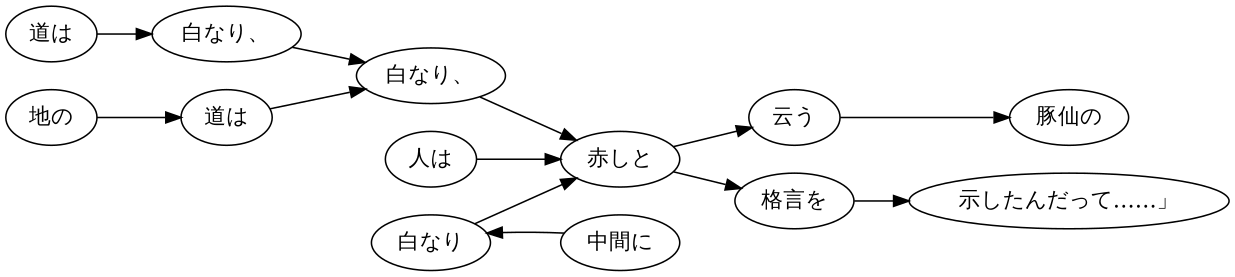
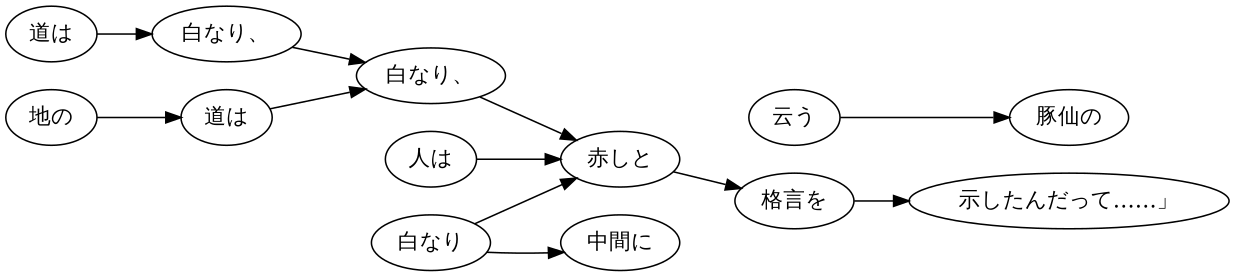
edge "赤しと" -> "云う": removed
edge "中間に" -> "白なり": reversed
